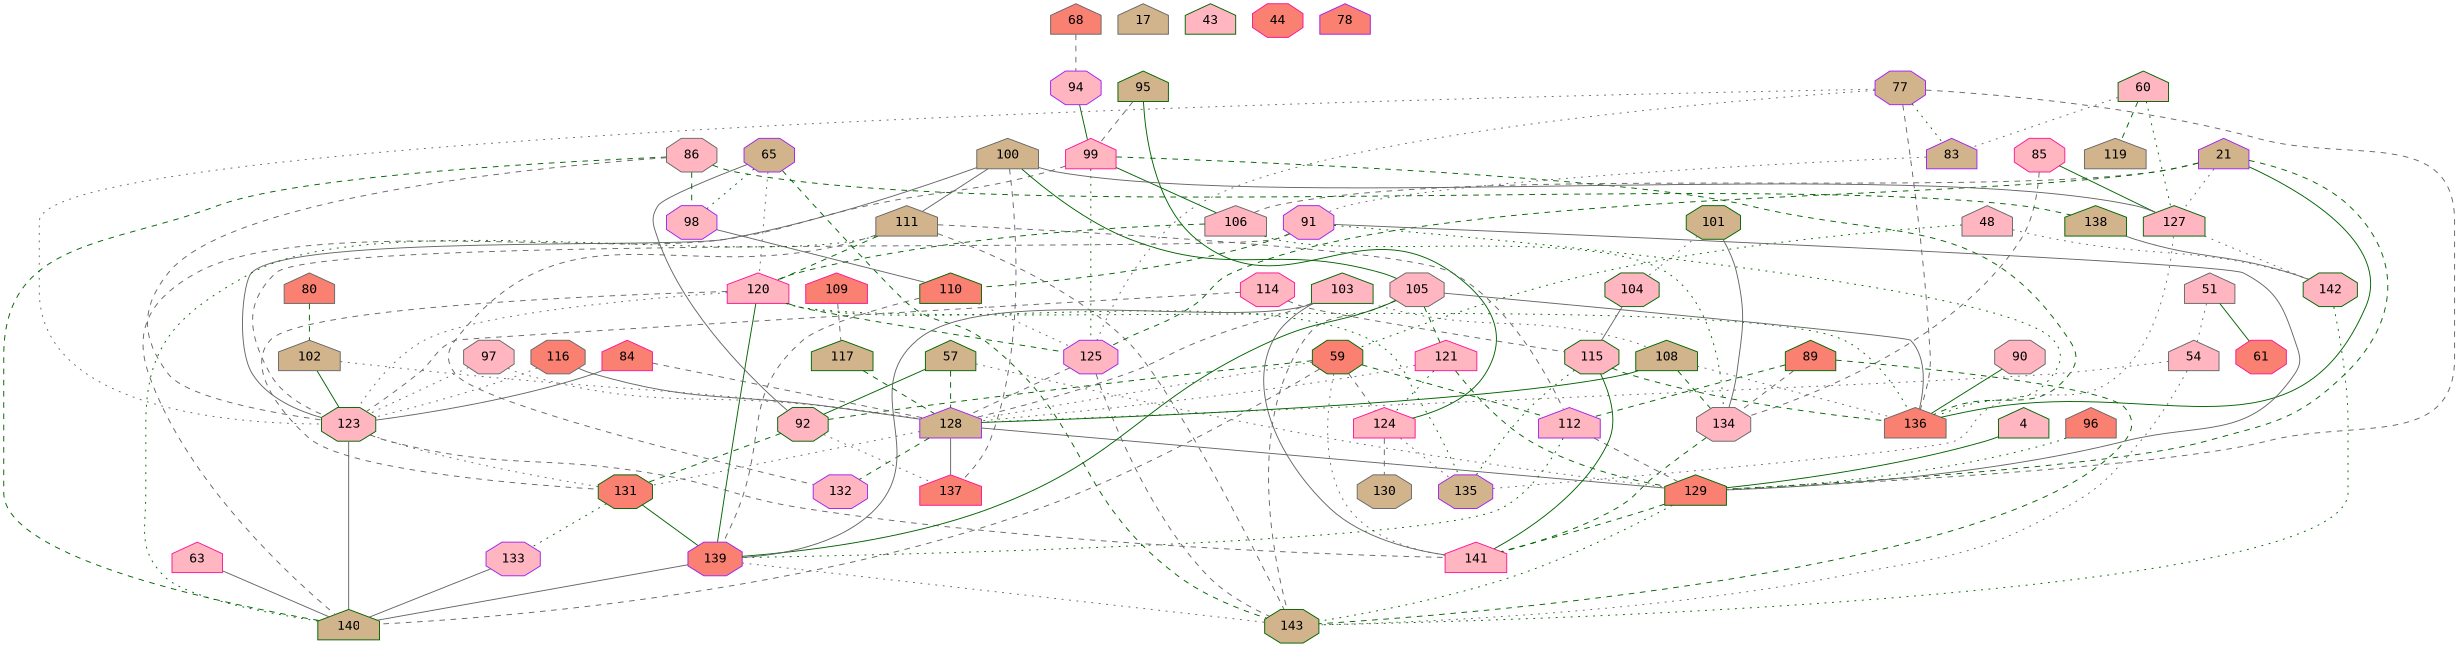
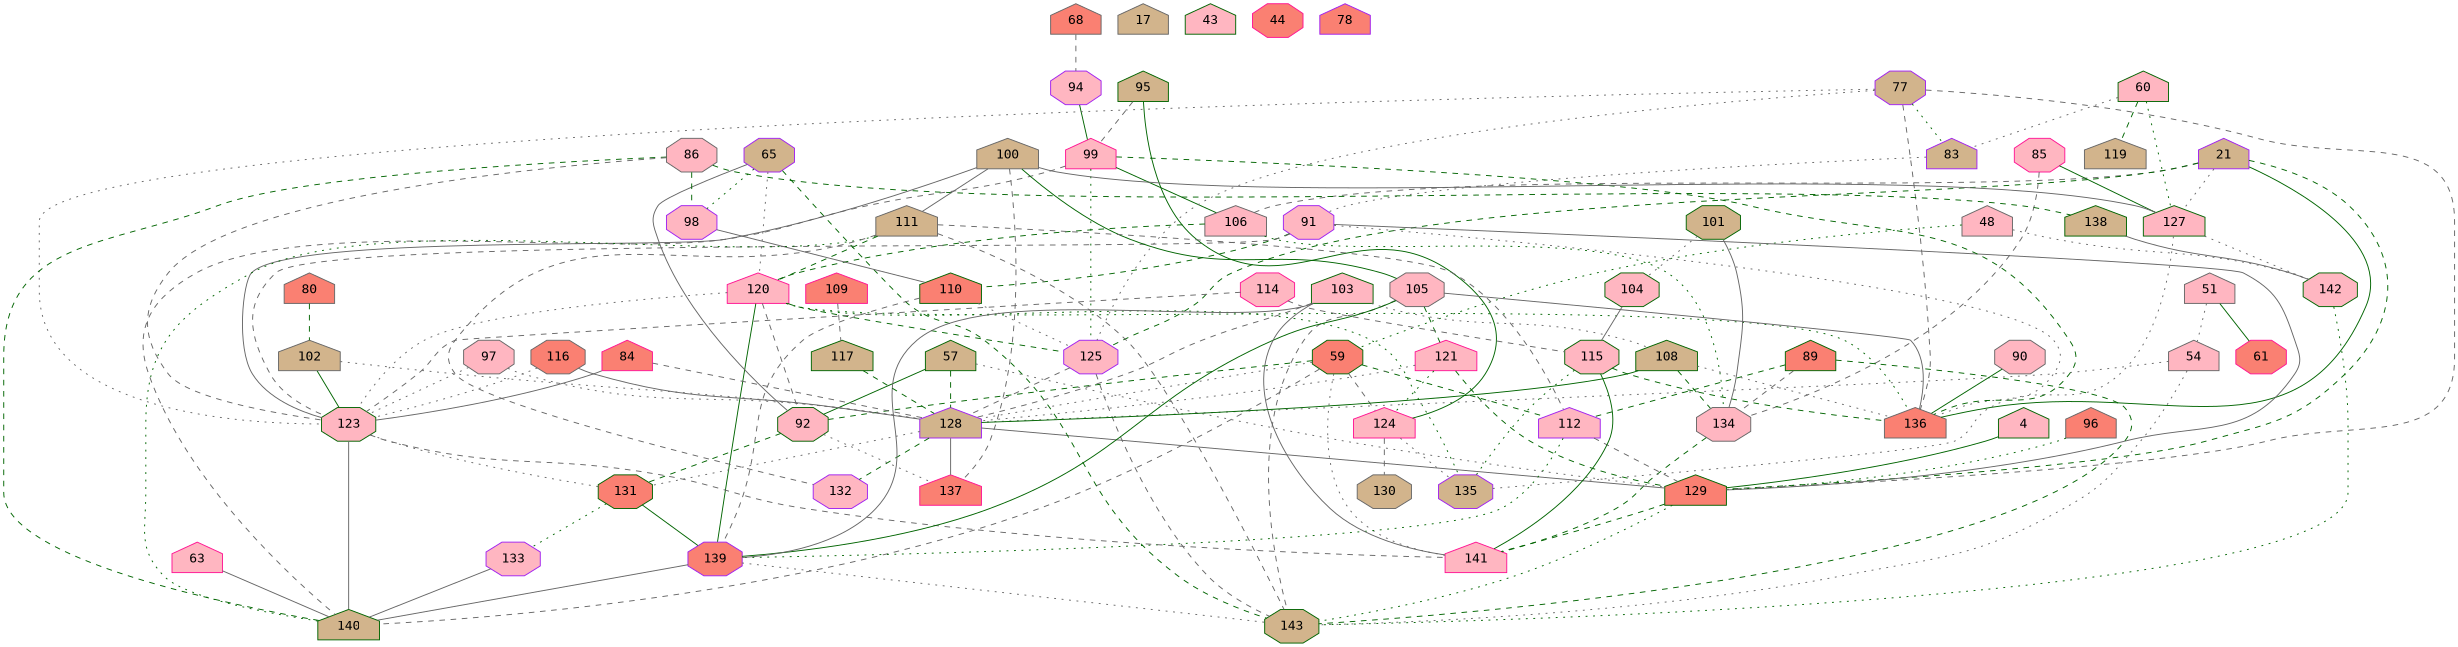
edge "91" -- "136": color darkgreen -> gray40
edge "120" -- "131": now "120" -- "92"
